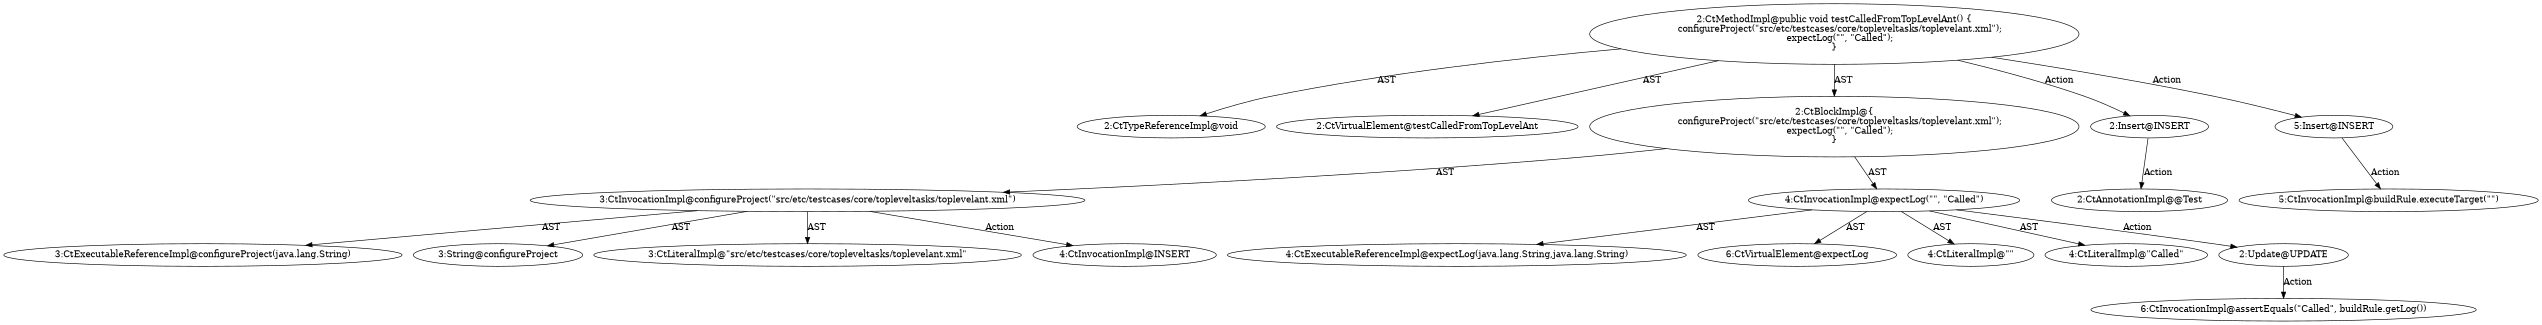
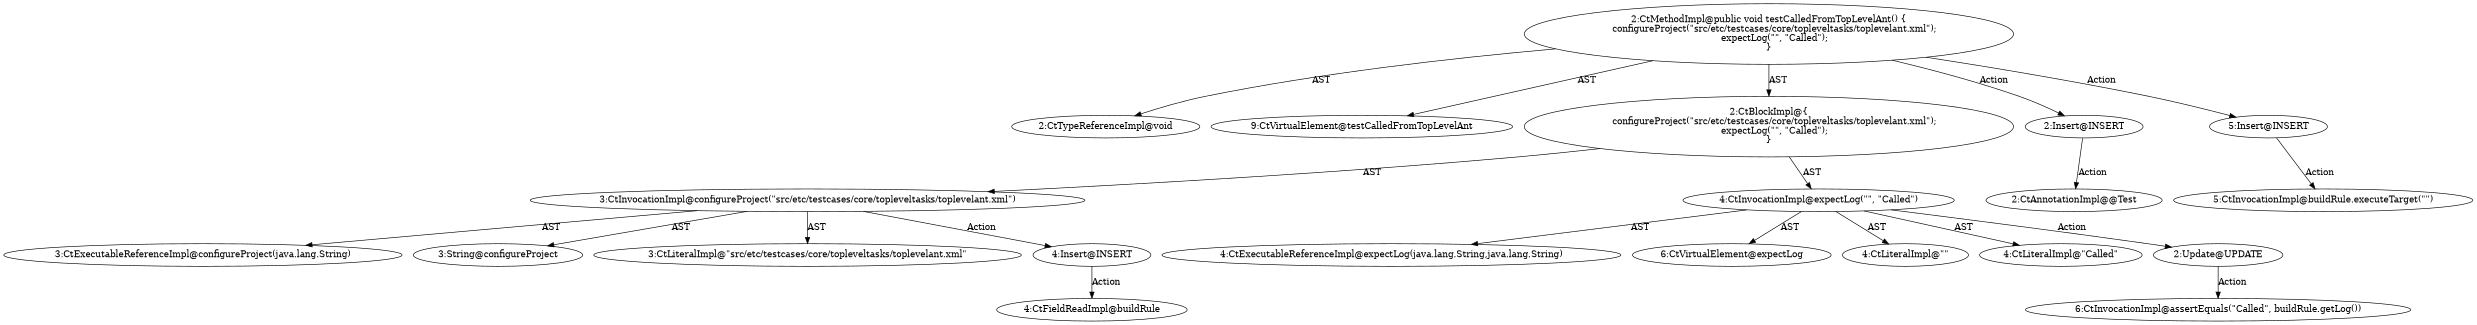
node "2:CtVirtualElement@testCalledFromTopLevelAnt": label "2:CtVirtualElement@testCalledFromTopLevelAnt" -> "9:CtVirtualElement@testCalledFromTopLevelAnt"
node "4:CtInvocationImpl@INSERT": label "4:CtInvocationImpl@INSERT" -> "4:Insert@INSERT"
node "4:CtFieldReadImpl@buildRule": added
